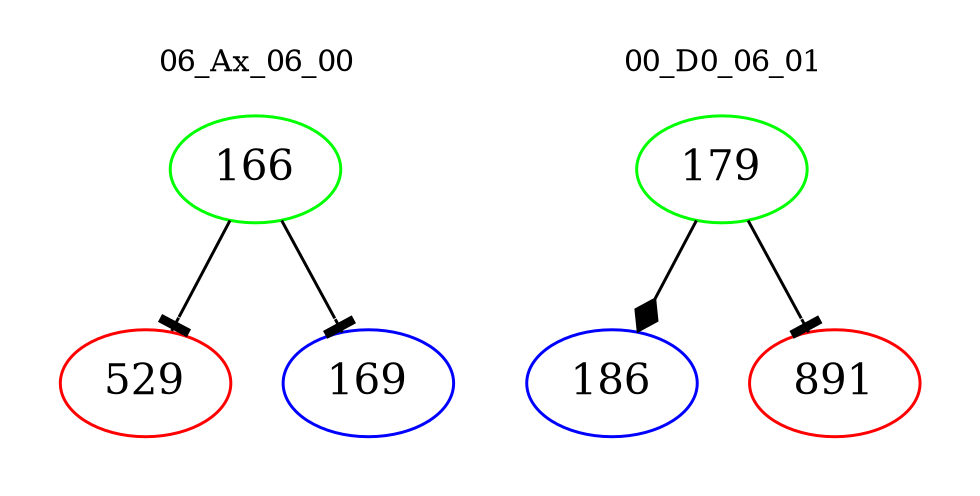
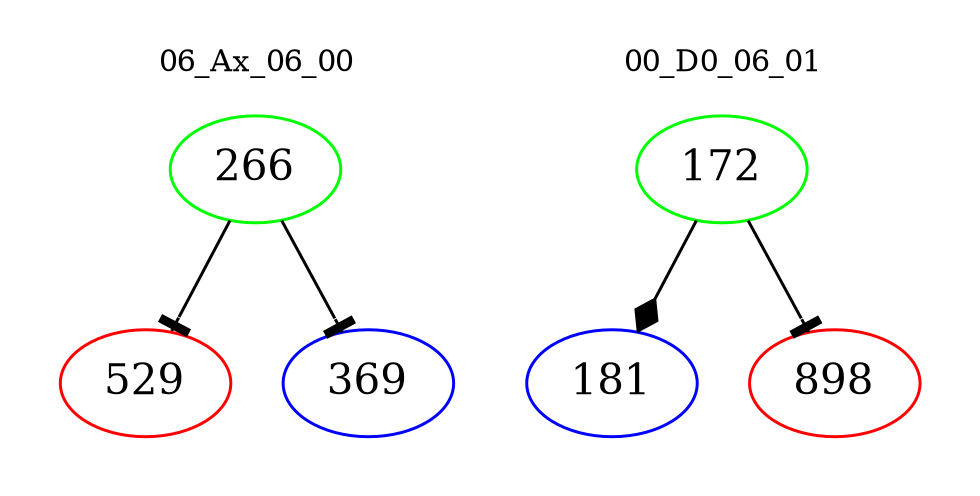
node "166": label "166" -> "266"
node "179": label "179" -> "172"
node "169": label "169" -> "369"
node "186": label "186" -> "181"
node "891": label "891" -> "898"
